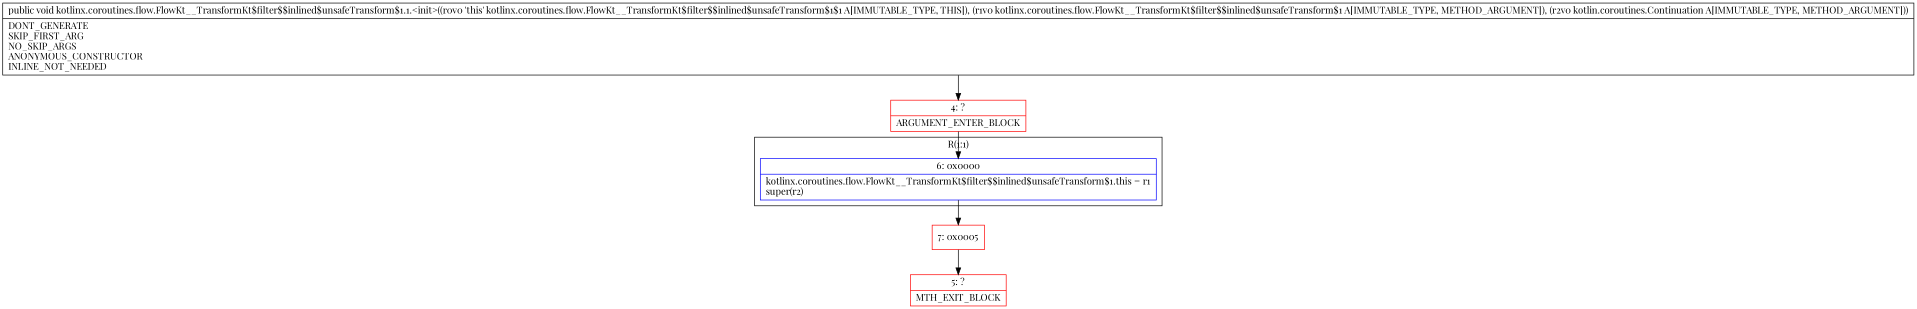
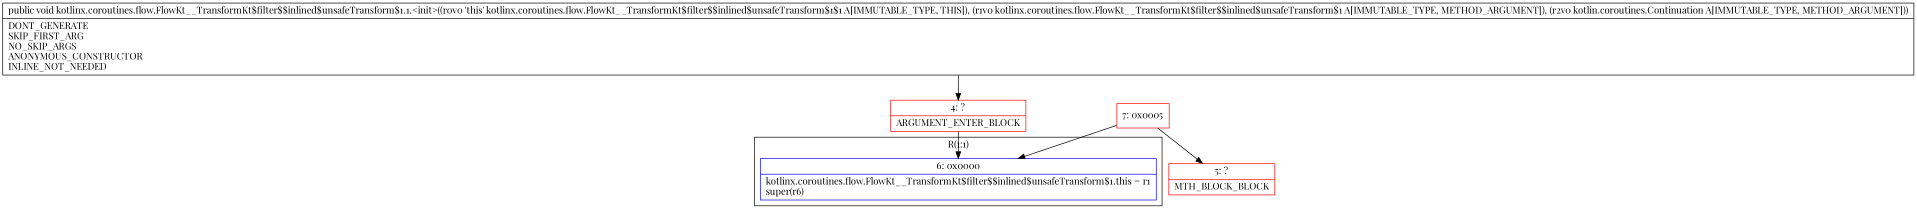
node "6: 0x0000": text "super(r2)" -> "super(r6)"
edge "6: 0x0000" -> "7: 0x0005": reversed
node "5: ?": text "MTH_EXIT_BLOCK" -> "MTH_BLOCK_BLOCK"
